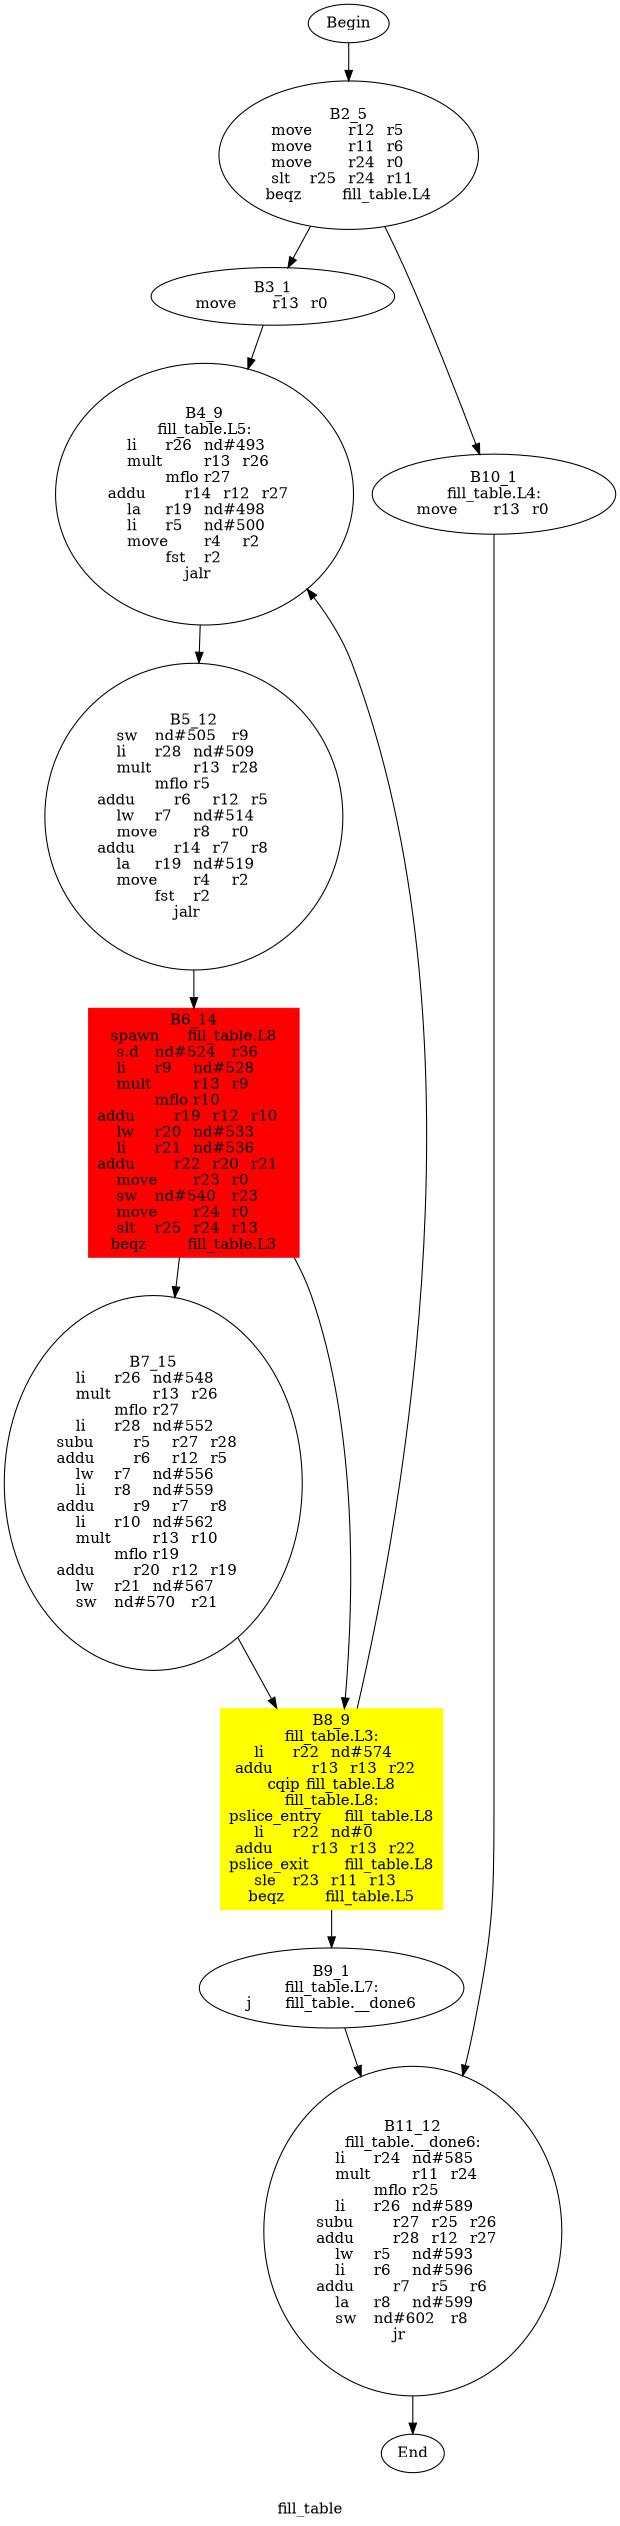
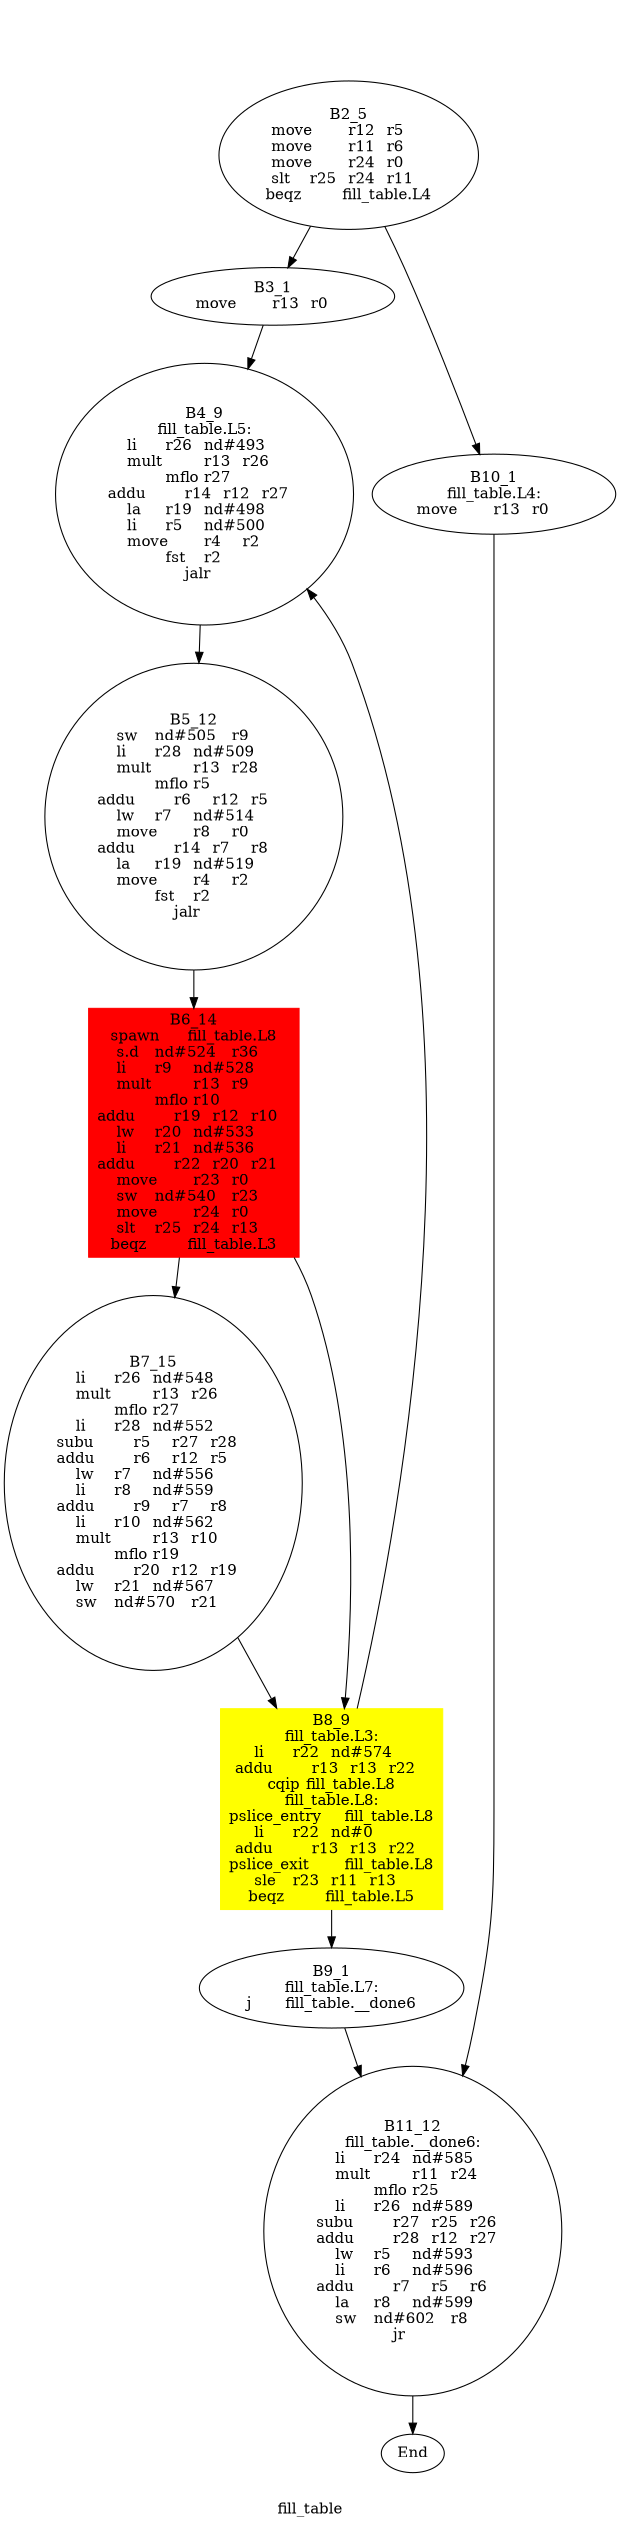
node "Begin": removed
